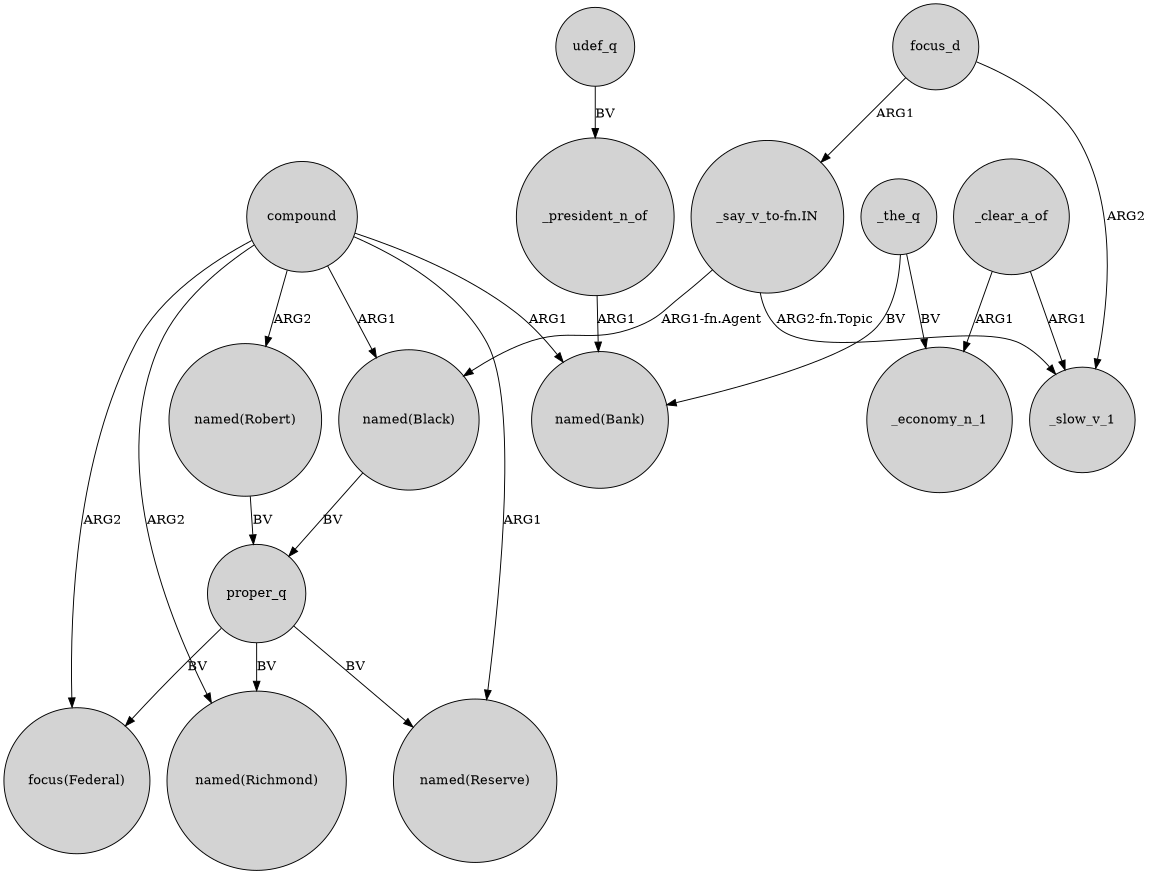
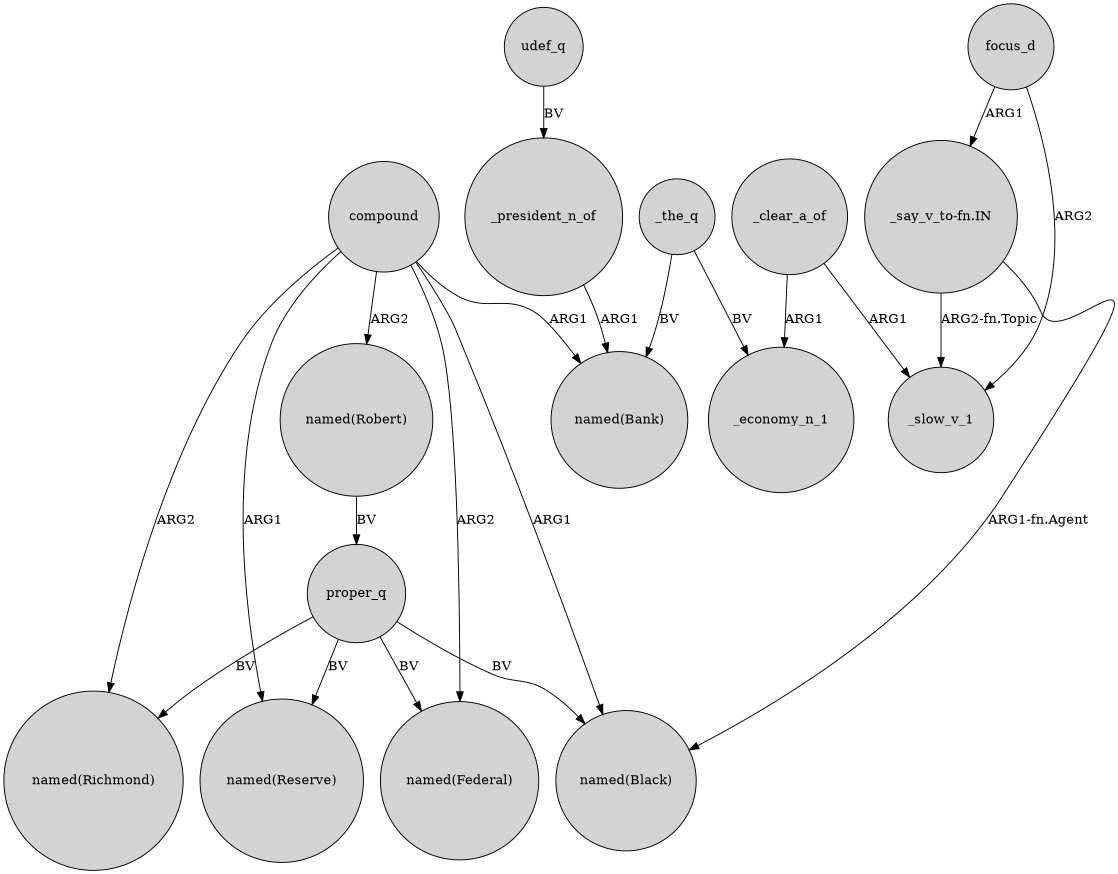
edge "named(Black)" -> "proper_q": reversed
node "focus(Federal)": label "focus(Federal)" -> "named(Federal)"
